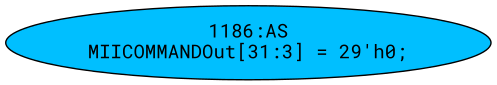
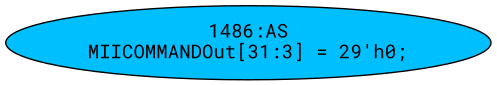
node "1186:AS MIICOMMANDOut[31:3] = 29'h0;": label "1186:AS MIICOMMANDOut[31:3] = 29'h0;" -> "1486:AS MIICOMMANDOut[31:3] = 29'h0;"
